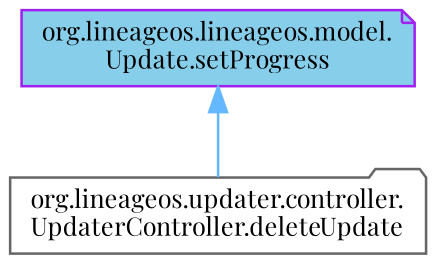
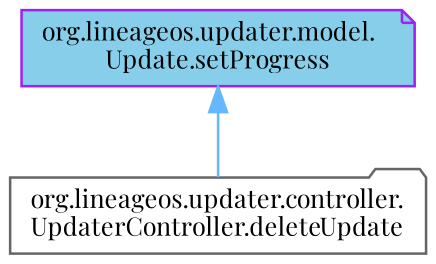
node "org.lineageos.lineageos.model. Update.setProgress": label "org.lineageos.lineageos.model. Update.setProgress" -> "org.lineageos.updater.model. Update.setProgress"
